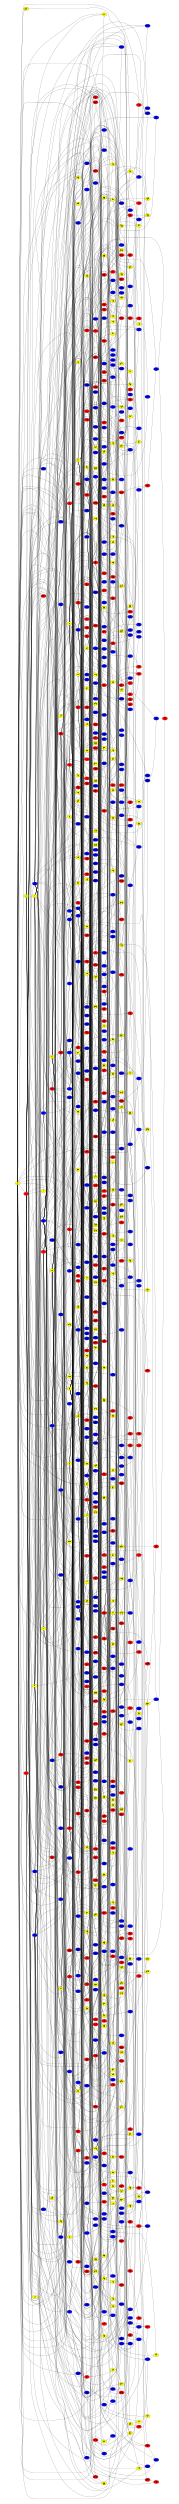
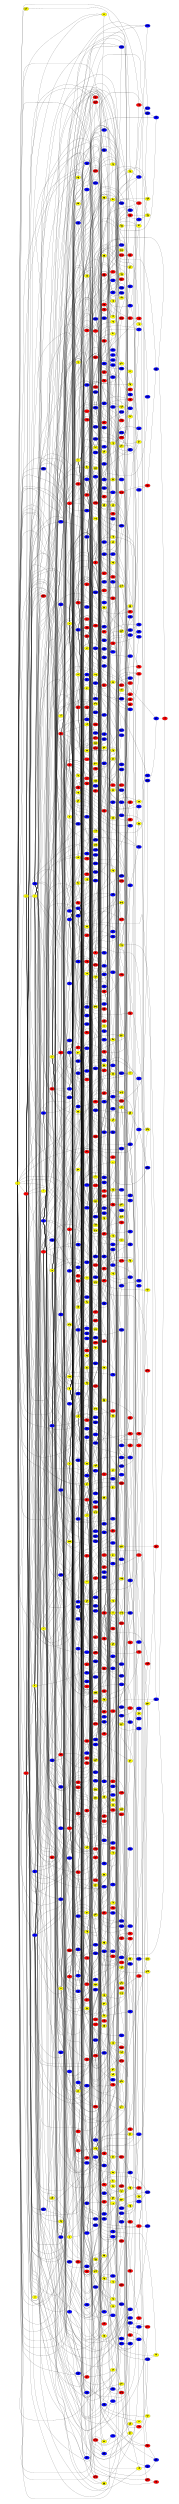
node "798": added
